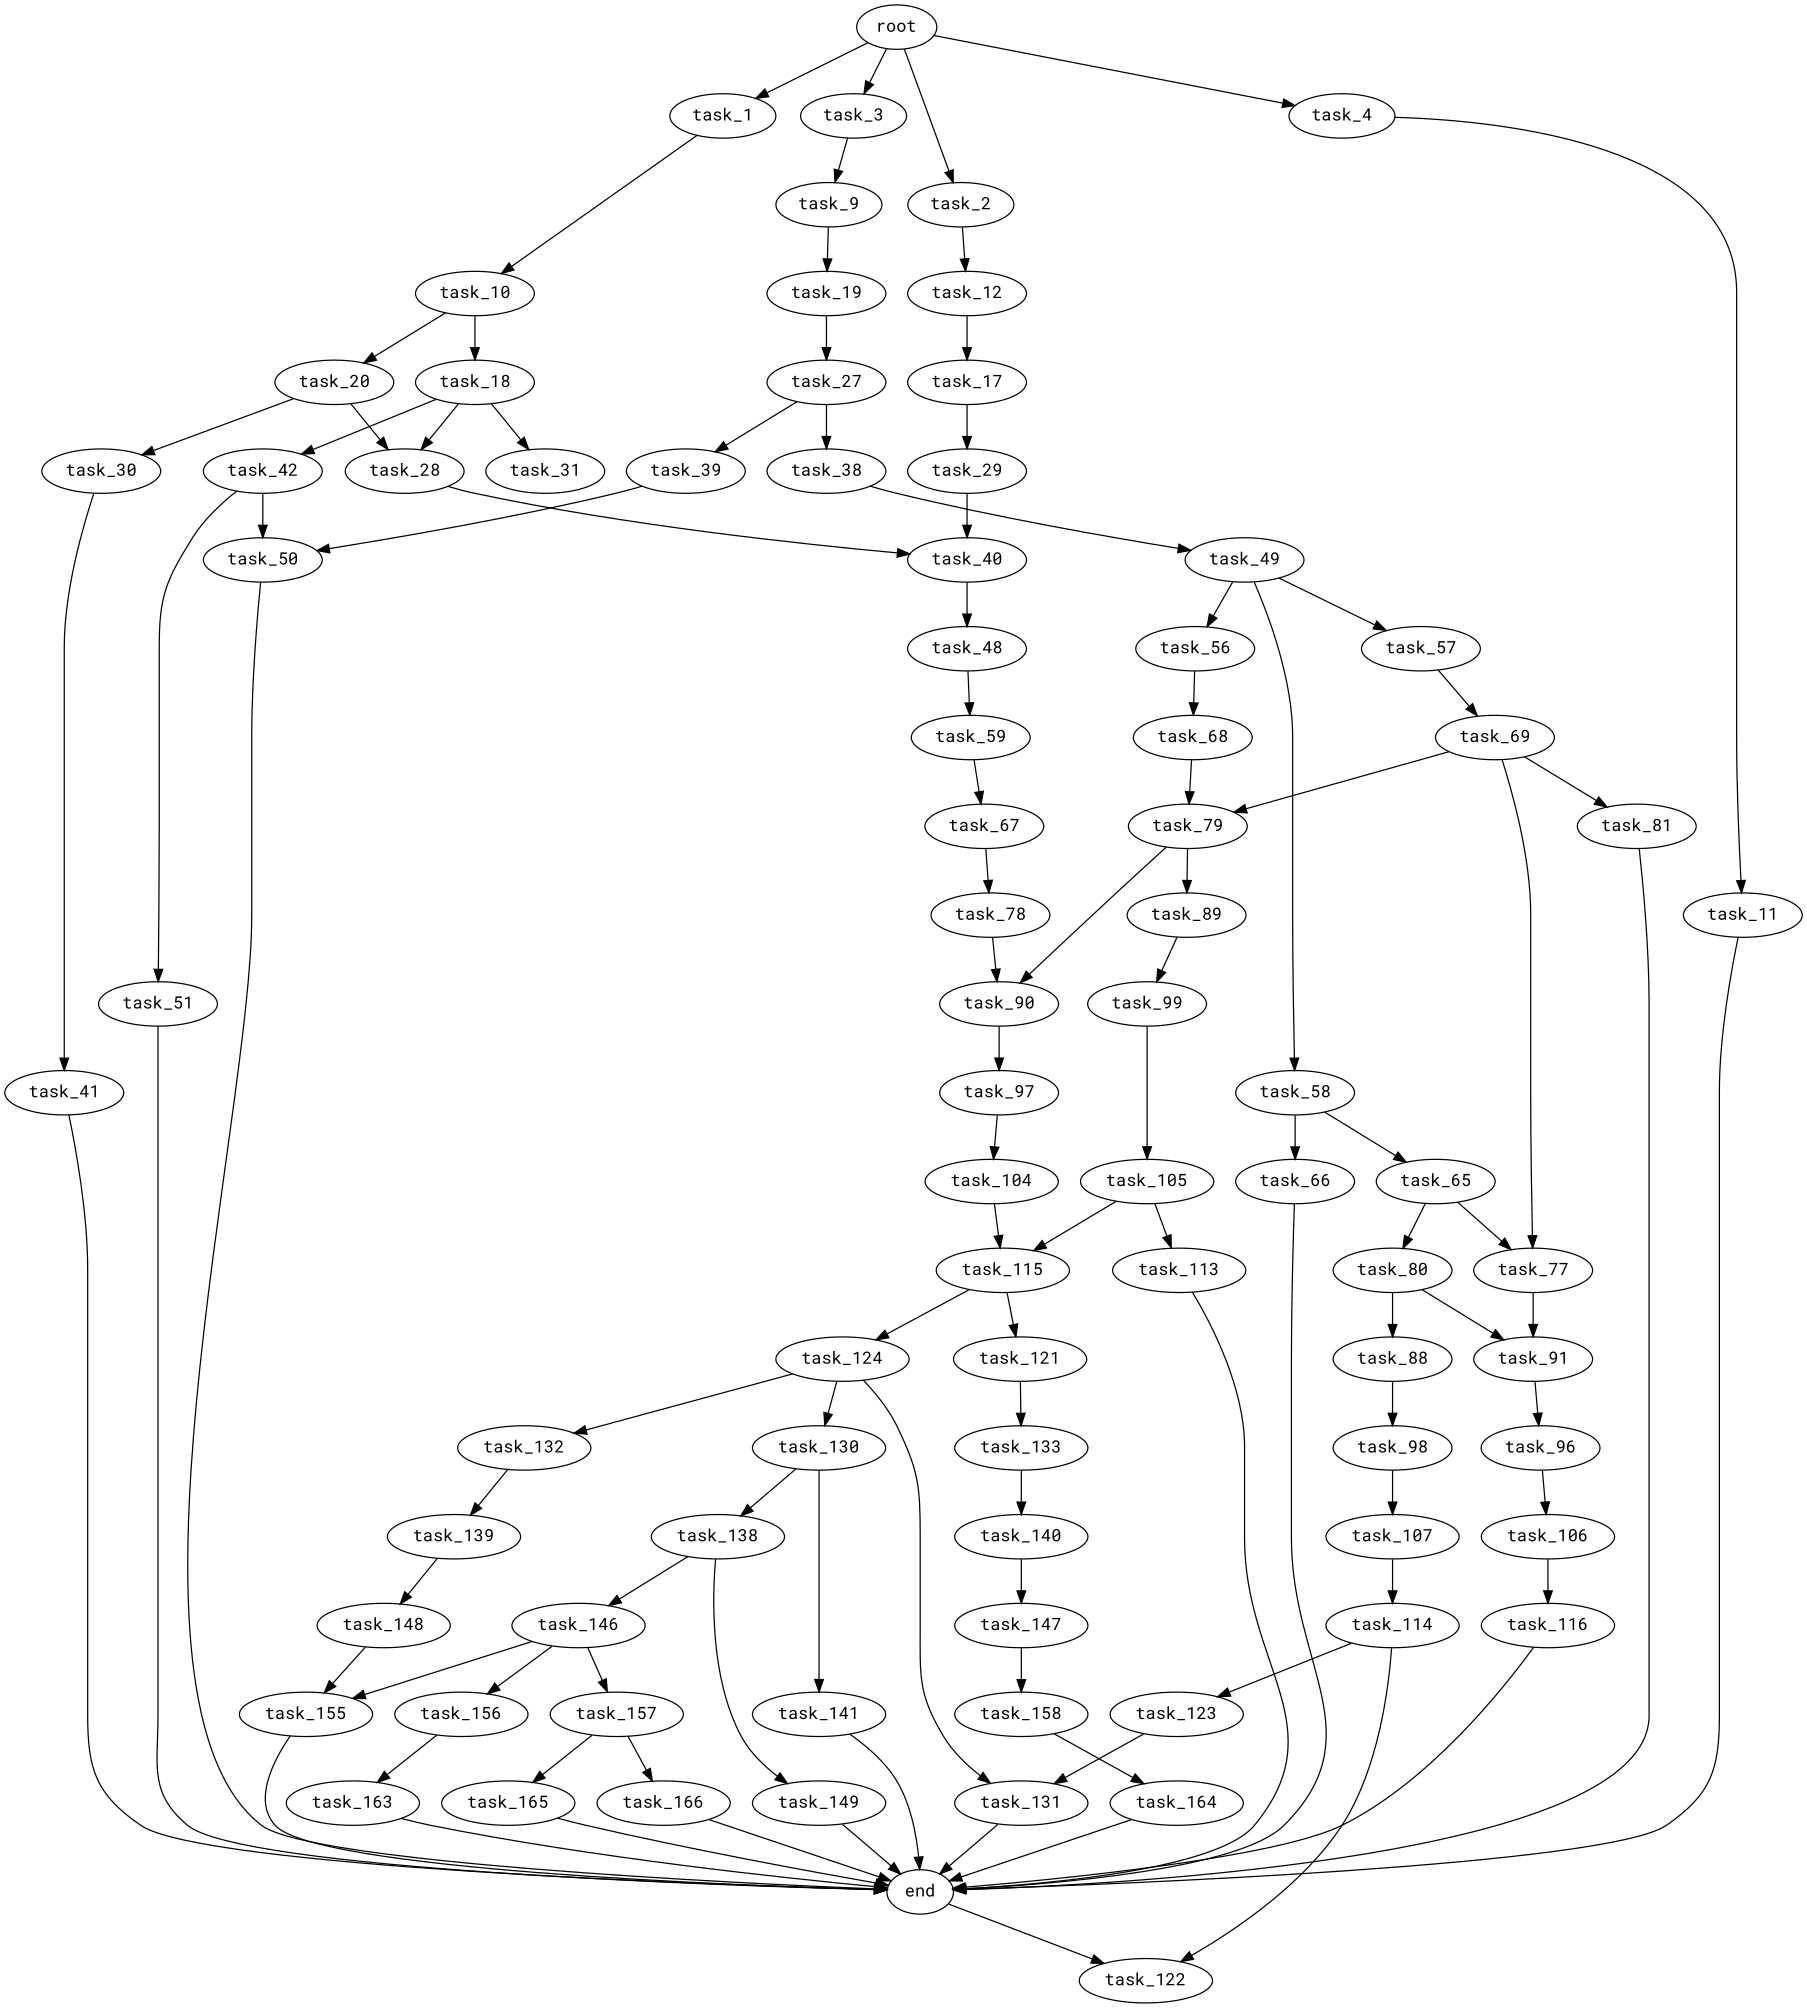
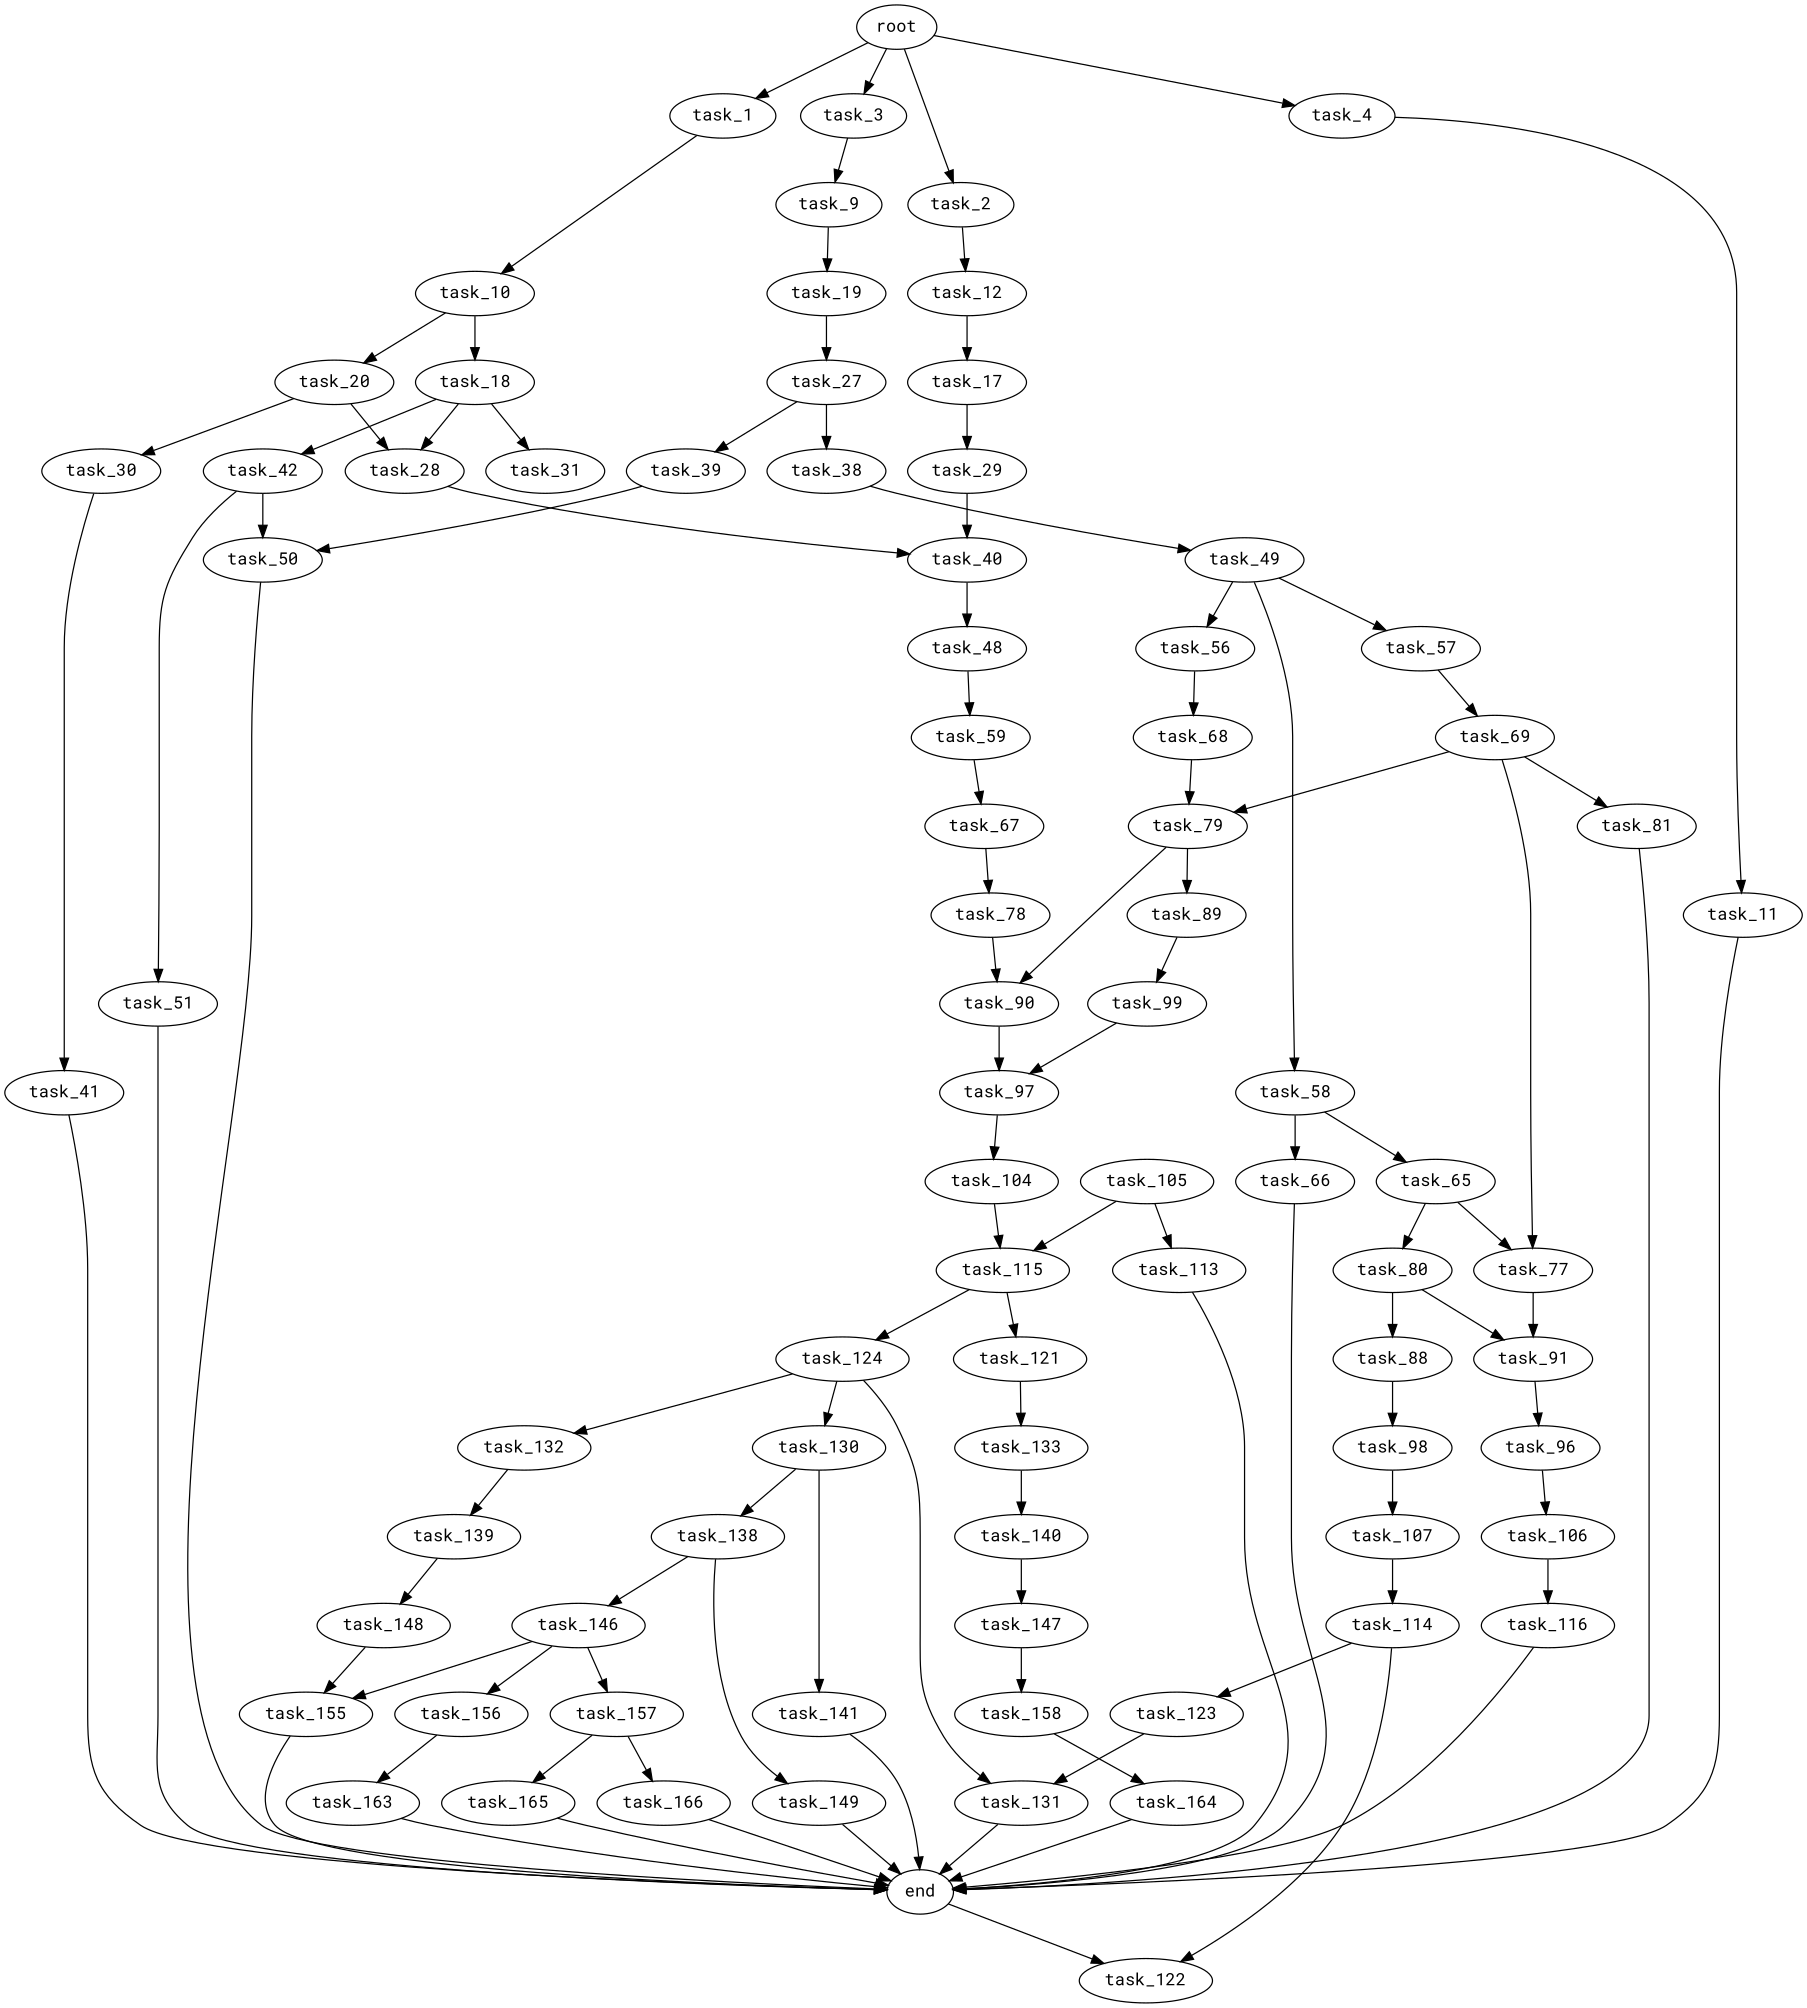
edge "task_99" -> "task_105": now "task_99" -> "task_97"
